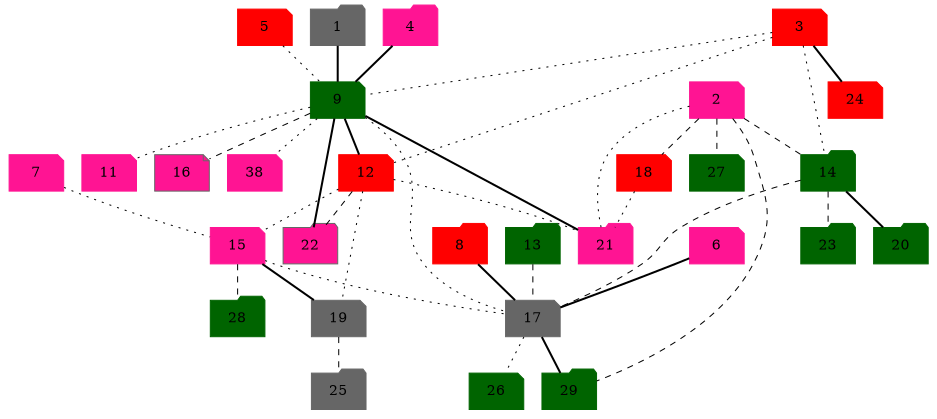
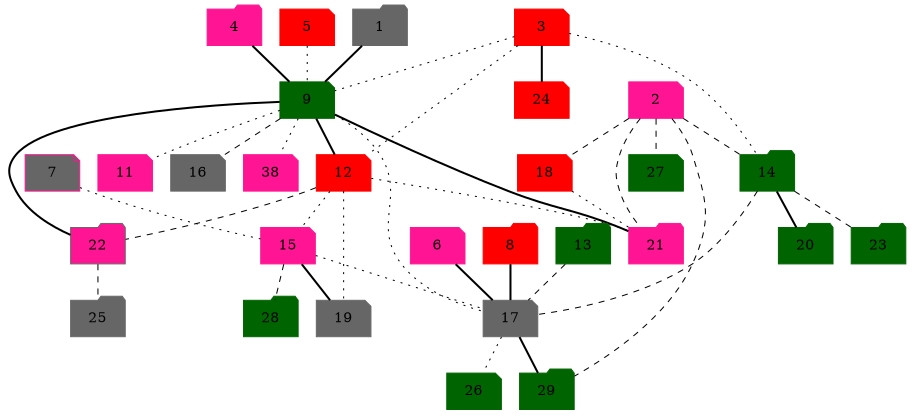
edge "2" -- "21": style dotted -> dashed
node "7": fillcolor deeppink -> gray40
node "16": fillcolor deeppink -> gray40
edge "19" -- "25": now "22" -- "25"
